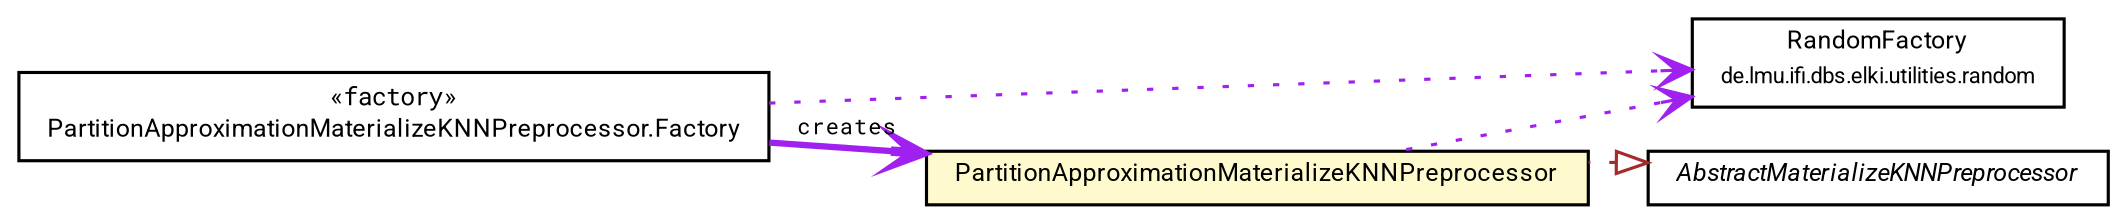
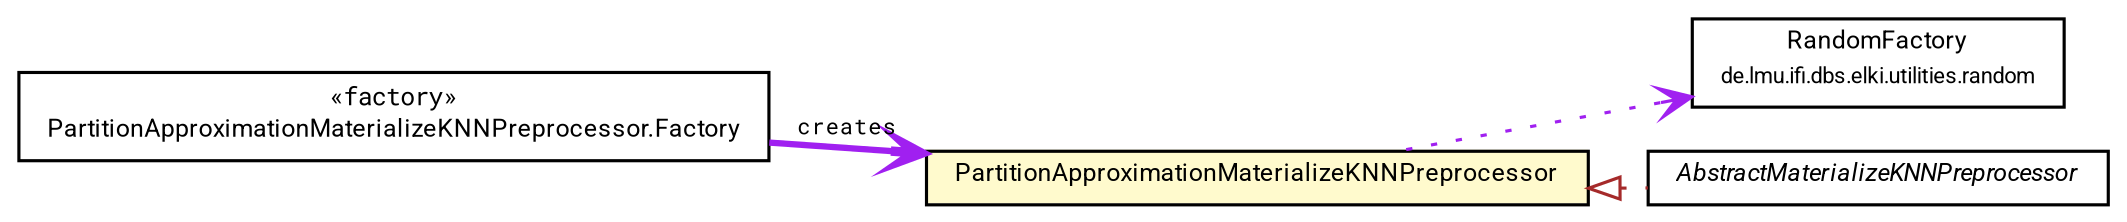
edge "PartitionApproximationMaterializeKNNPreprocessor.Factory" -> "RandomFactory": removed
edge "PartitionApproximationMaterializeKNNPreprocessor" -> "AbstractMaterializeKNNPreprocessor": reversed
